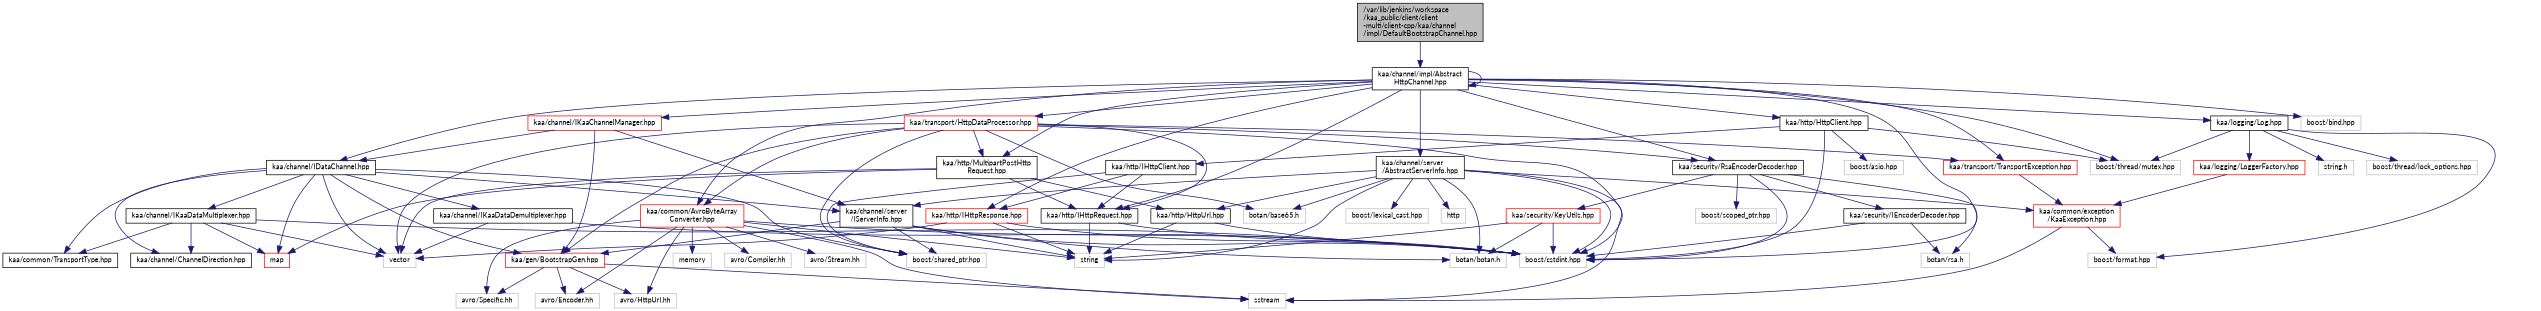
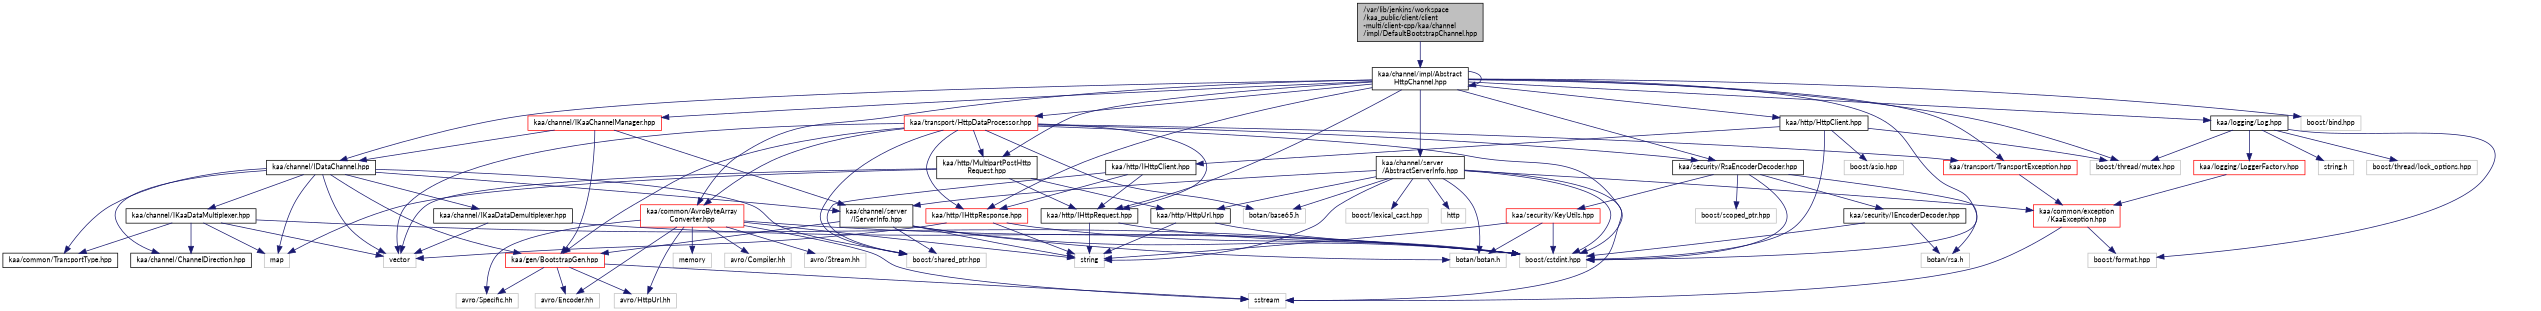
edge "kaa/transport/HttpDataProcessor.hpp" -> "kaa/http/IHttpResponse.hpp": added
node "map": color red -> grey75
